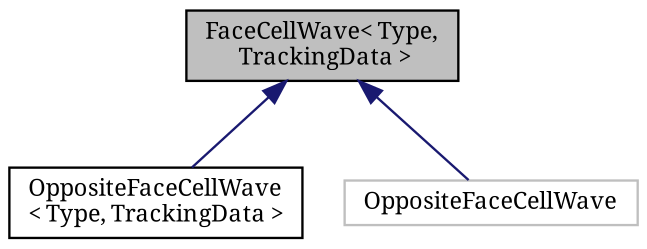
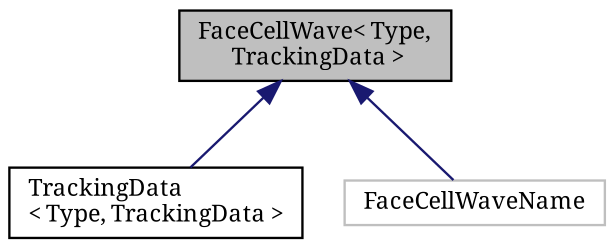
node "OppositeFaceCellWave < Type, TrackingData >": label "OppositeFaceCellWave < Type, TrackingData >" -> "TrackingData < Type, TrackingData >"
node "OppositeFaceCellWave": label "OppositeFaceCellWave" -> "FaceCellWaveName"
